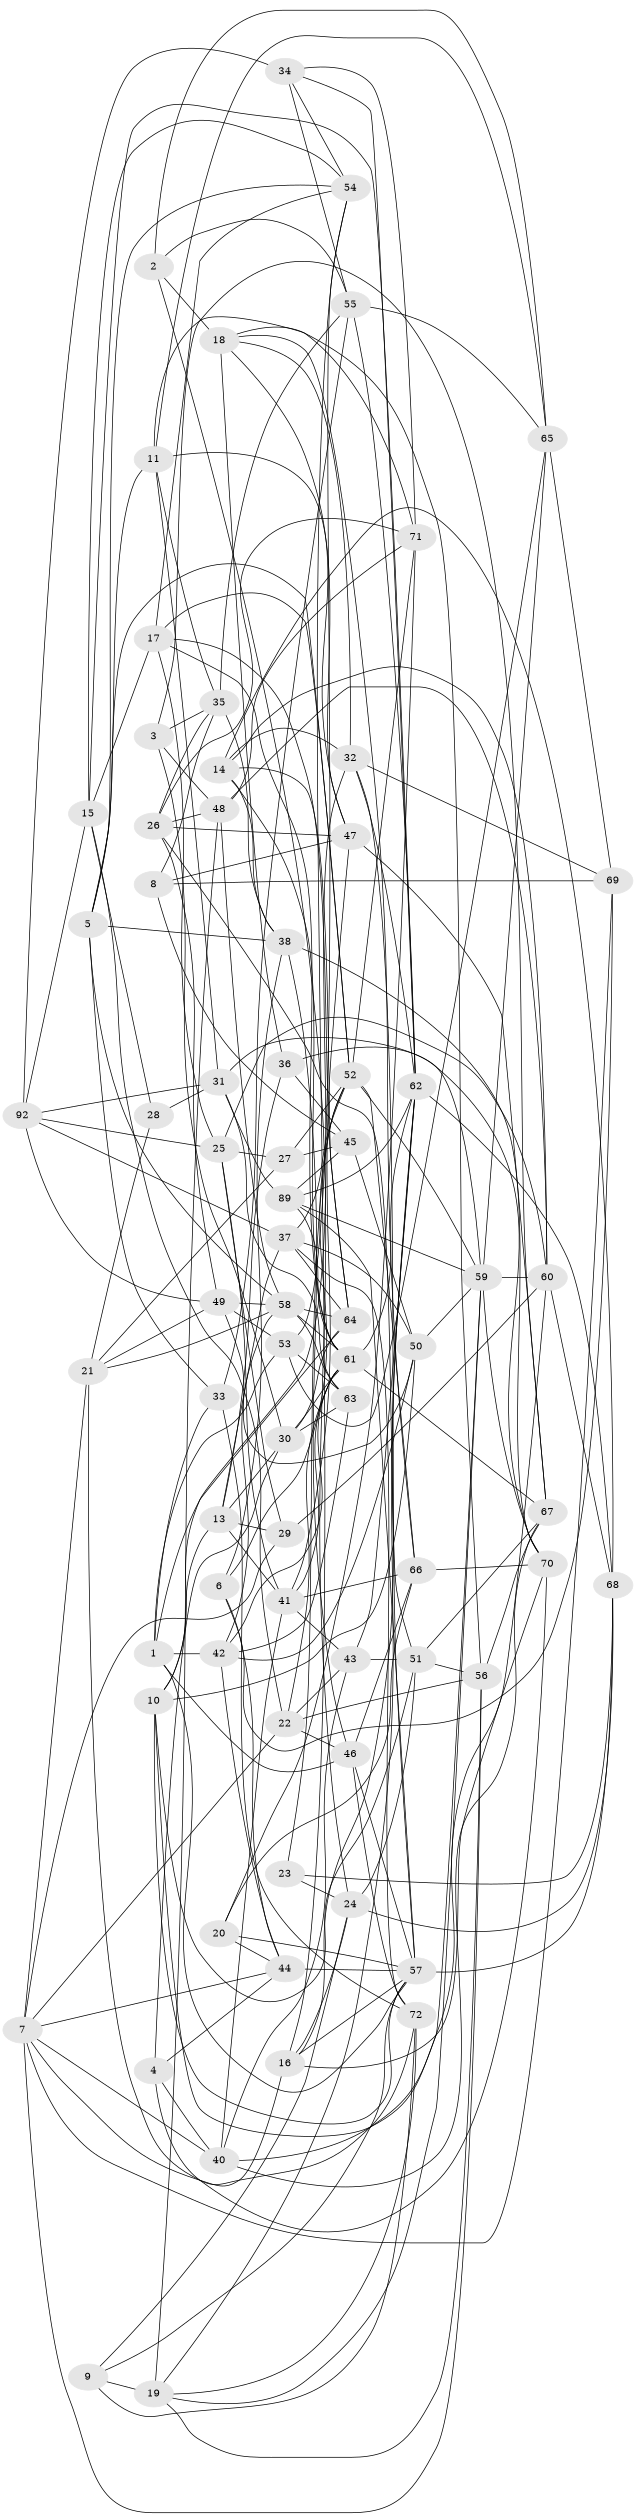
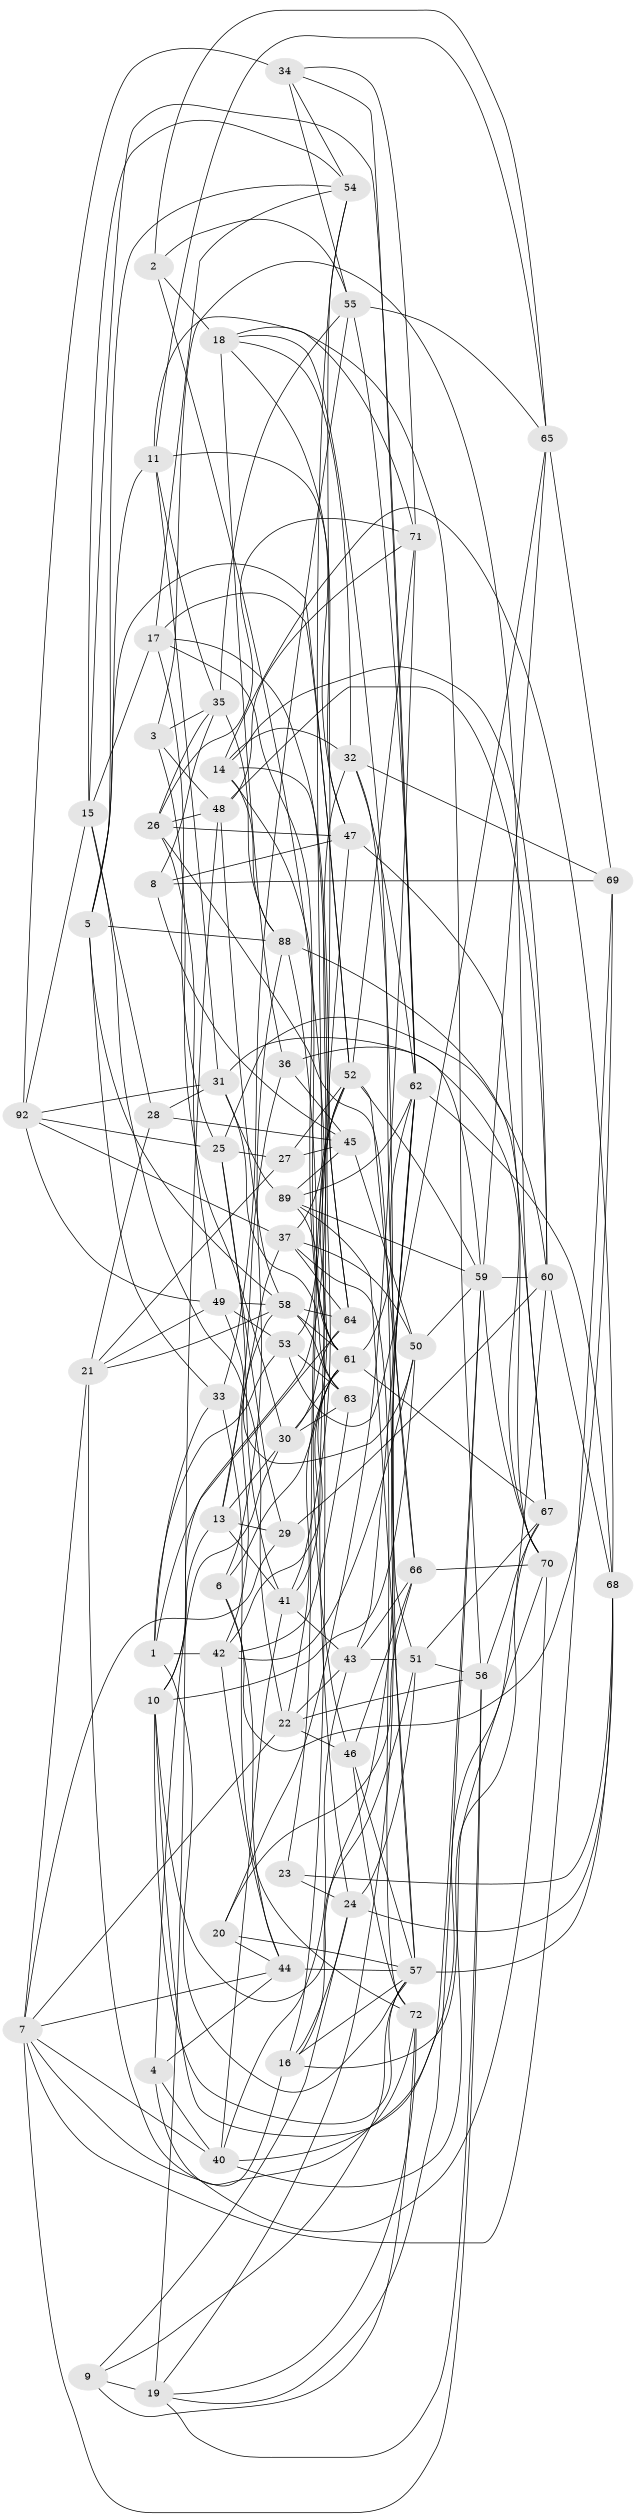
node "38": label "38" -> "88"
edge "28" -- "45": added
edge "66" -- "41": now "66" -- "43"
edge "1" -- "46": removed
